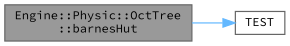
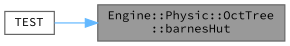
edge "Engine::Physic::OctTree ::barnesHut" -> "TEST": reversed
